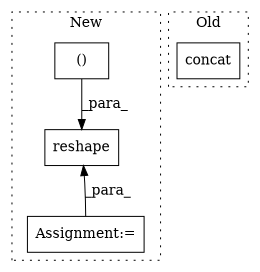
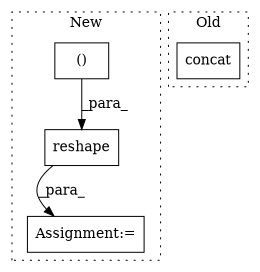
edge "Assignment:=" -> "reshape": reversed
